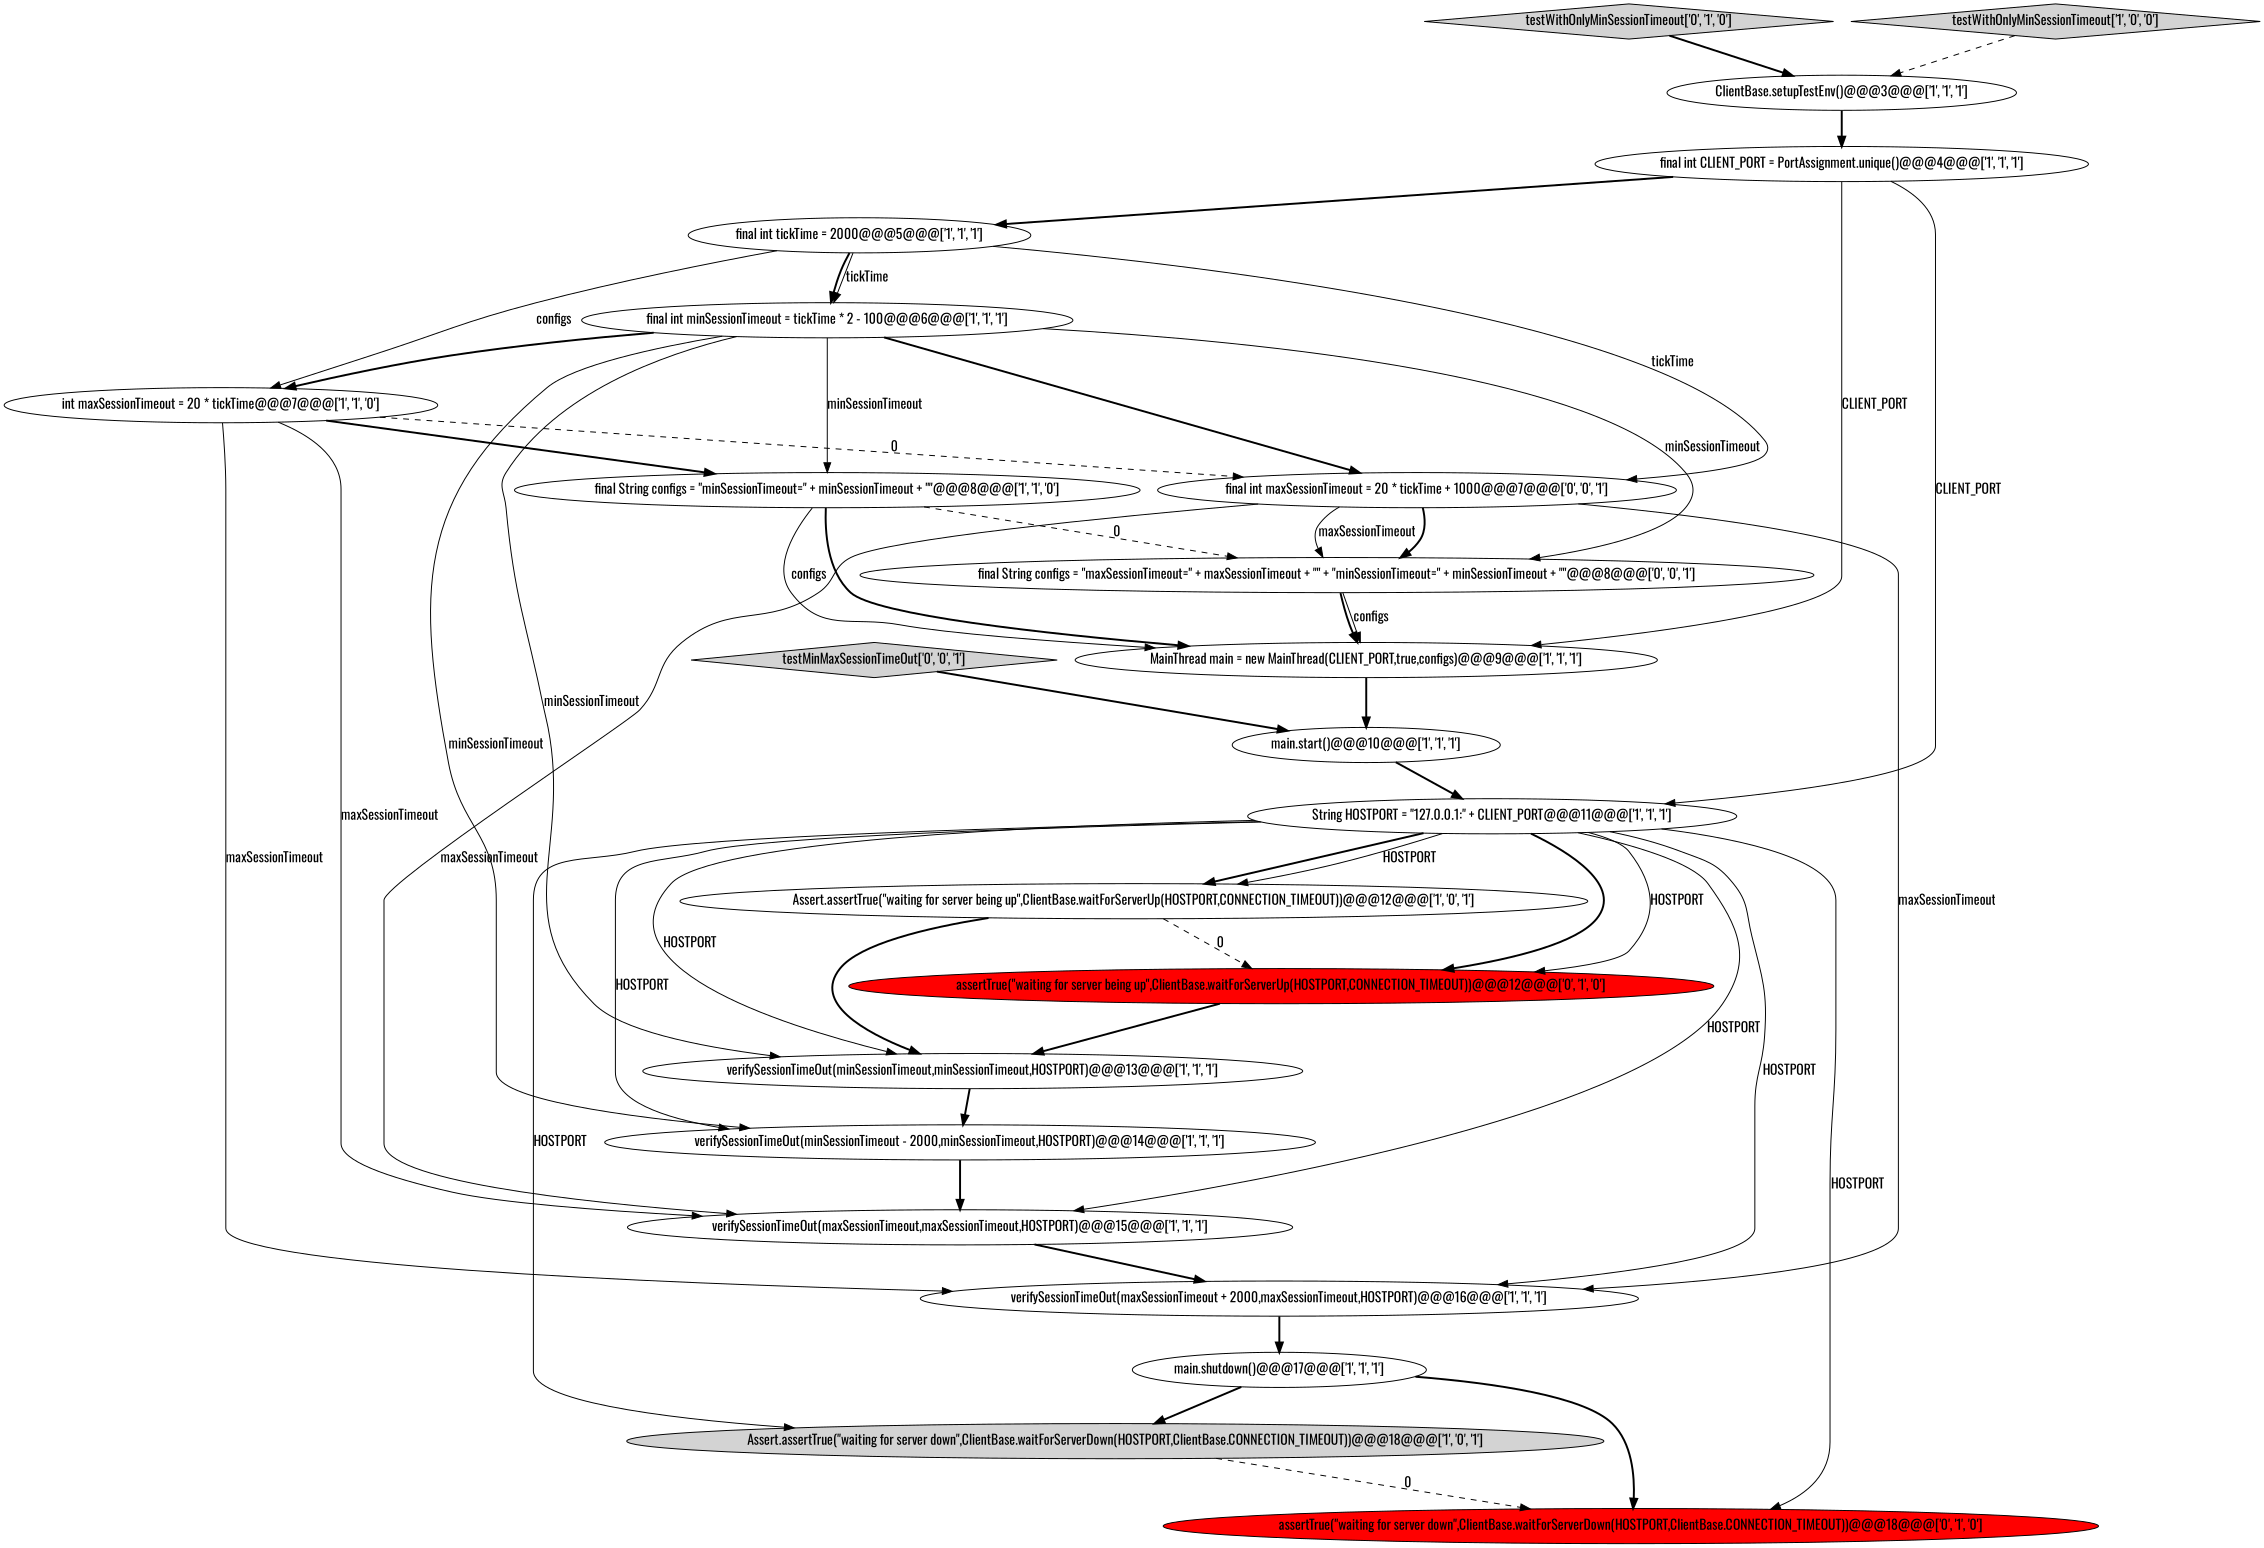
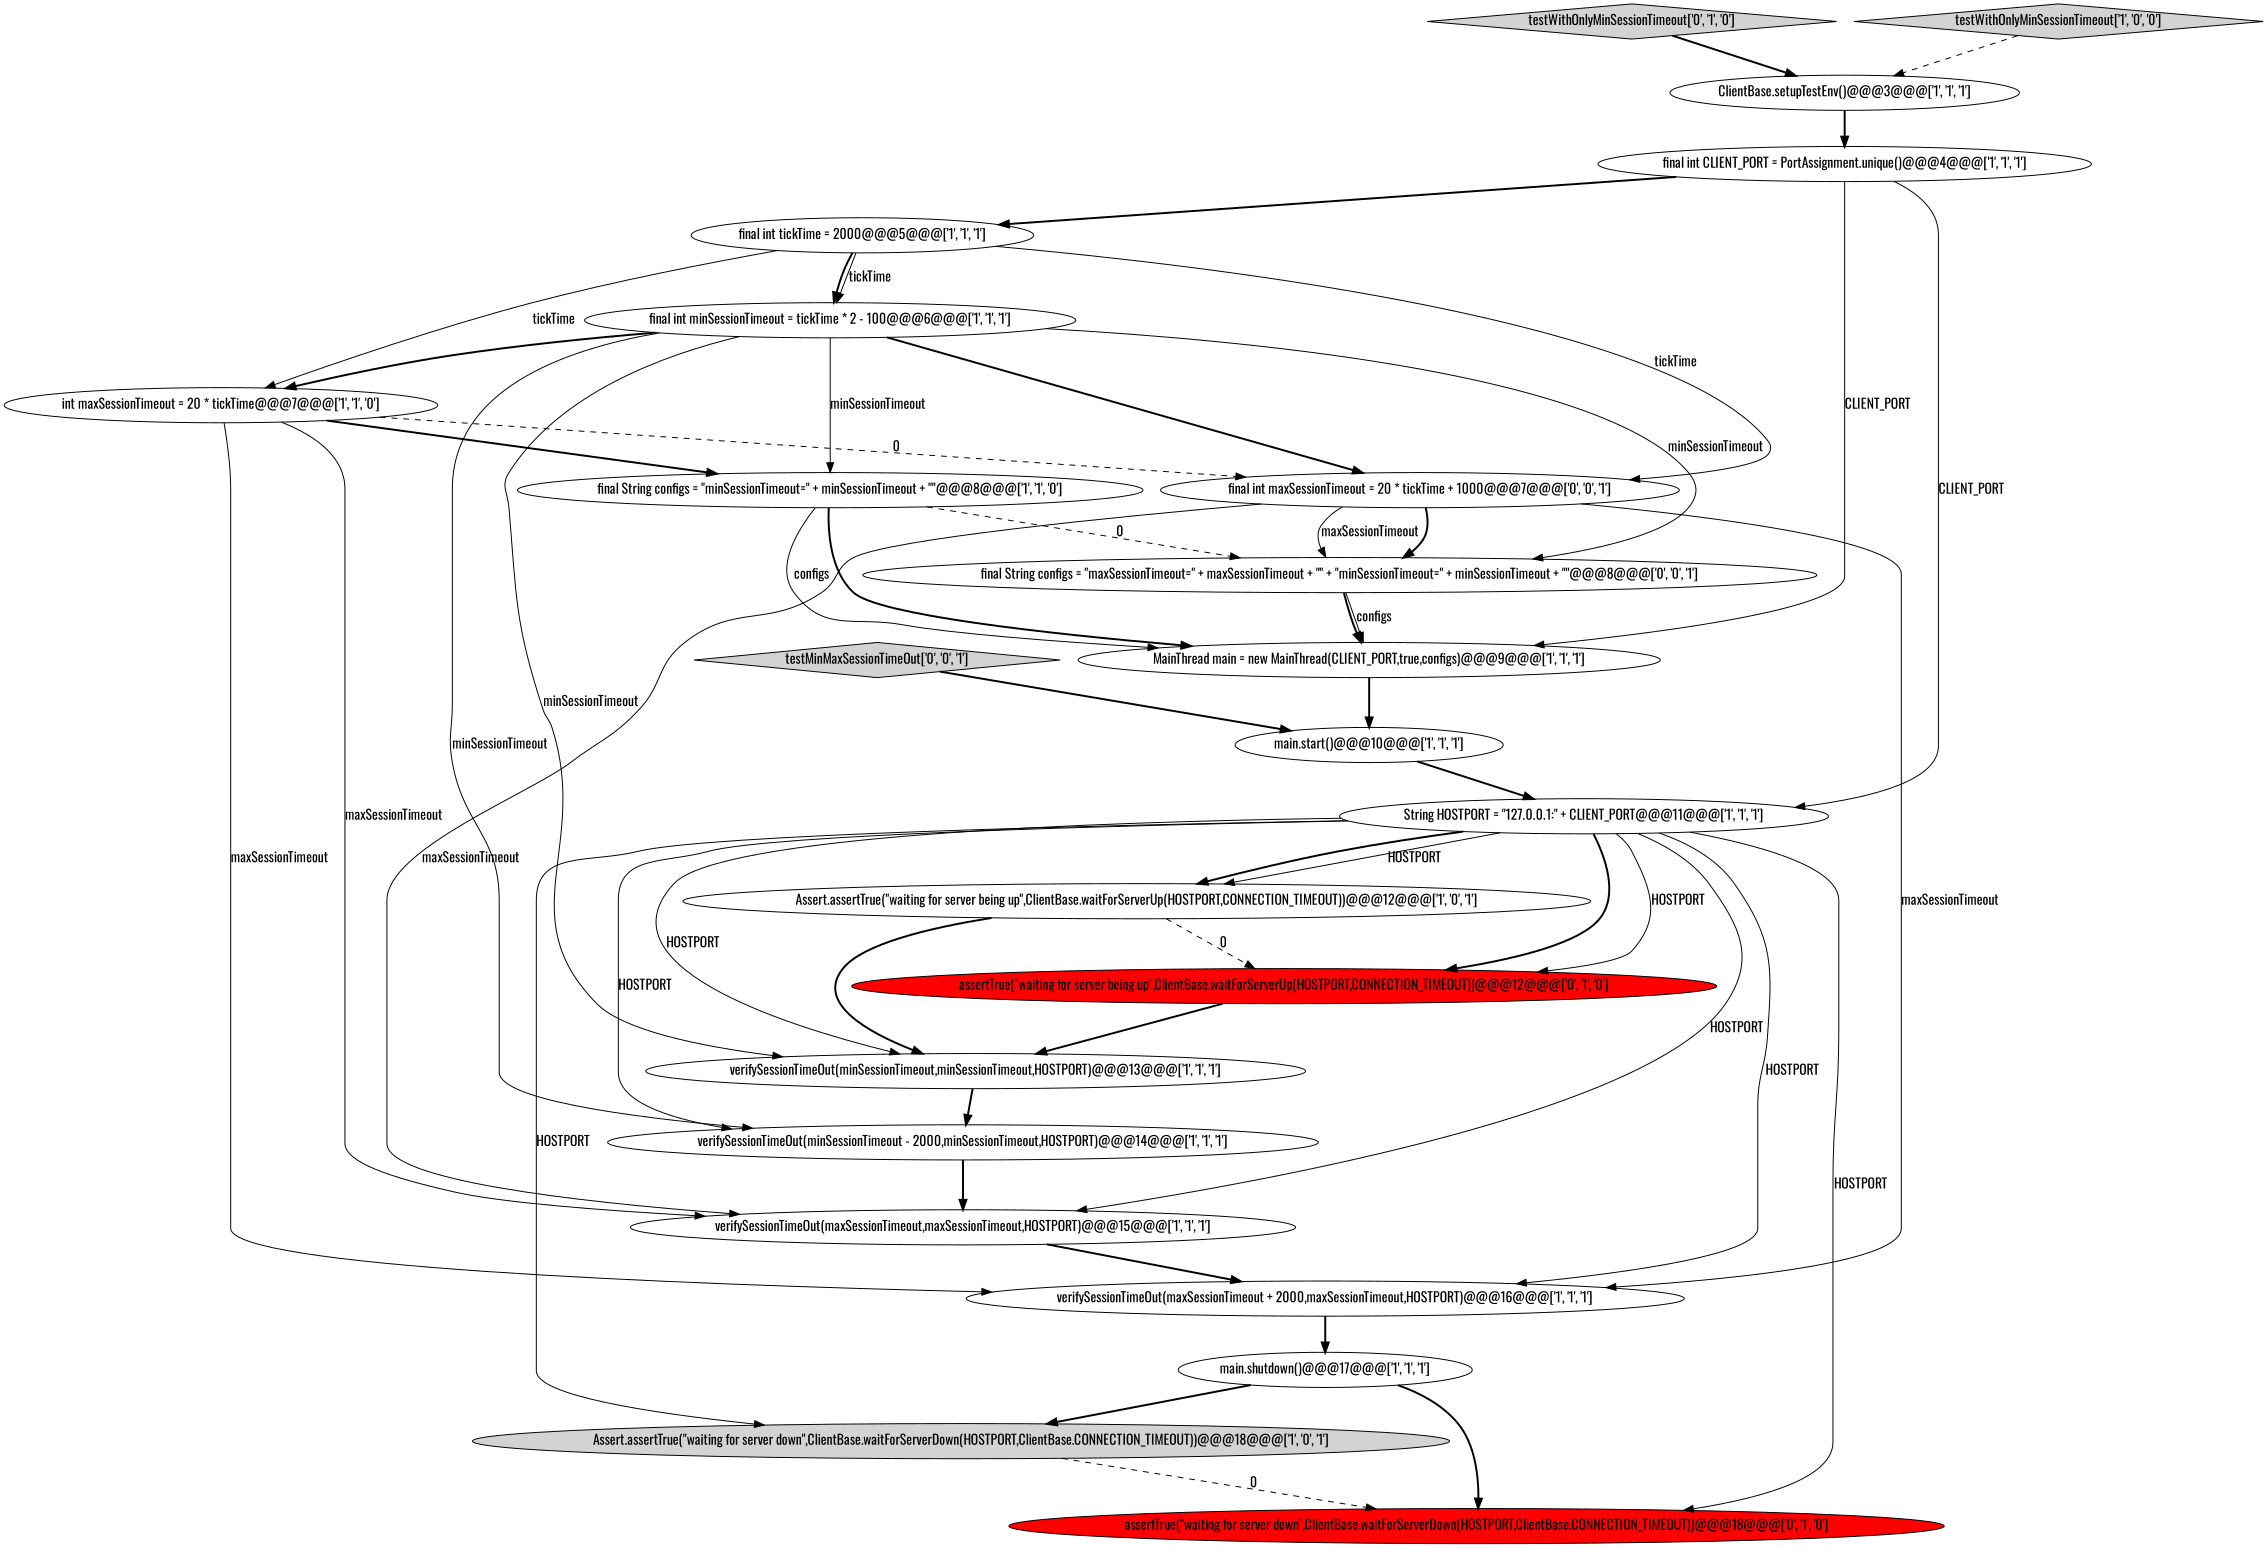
edge "final int tickTime = 2000@@@5@@@['1', '1', '1']" -> "int maxSessionTimeout = 20 * tickTime@@@7@@@['1', '1', '0']": label "configs" -> "tickTime"
